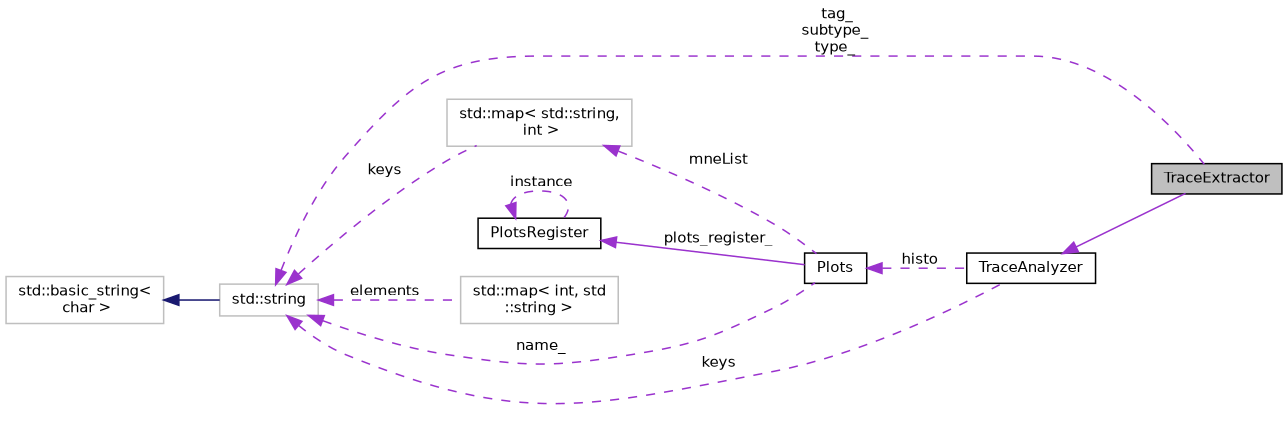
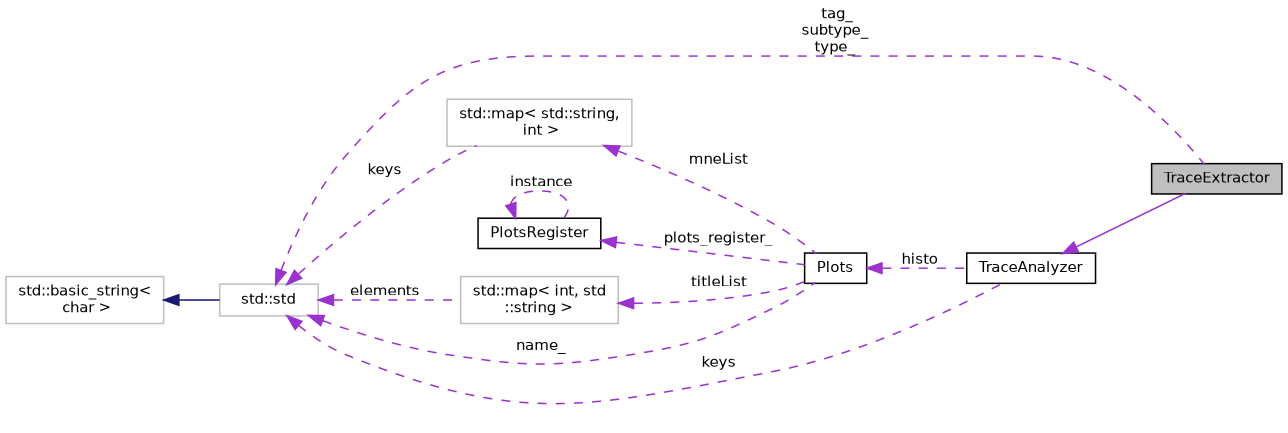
edge "Plots" -> "PlotsRegister": style solid -> dashed
edge "Plots" -> "std::map< int, std ::string >": added, label "titleList"
node "std::string": label "std::string" -> "std::std"
